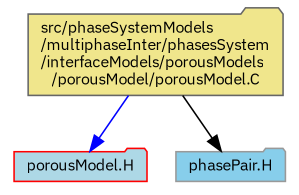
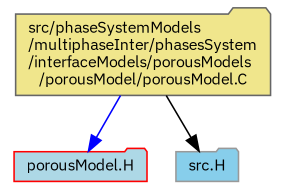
node "phasePair.H": label "phasePair.H" -> "src.H"
